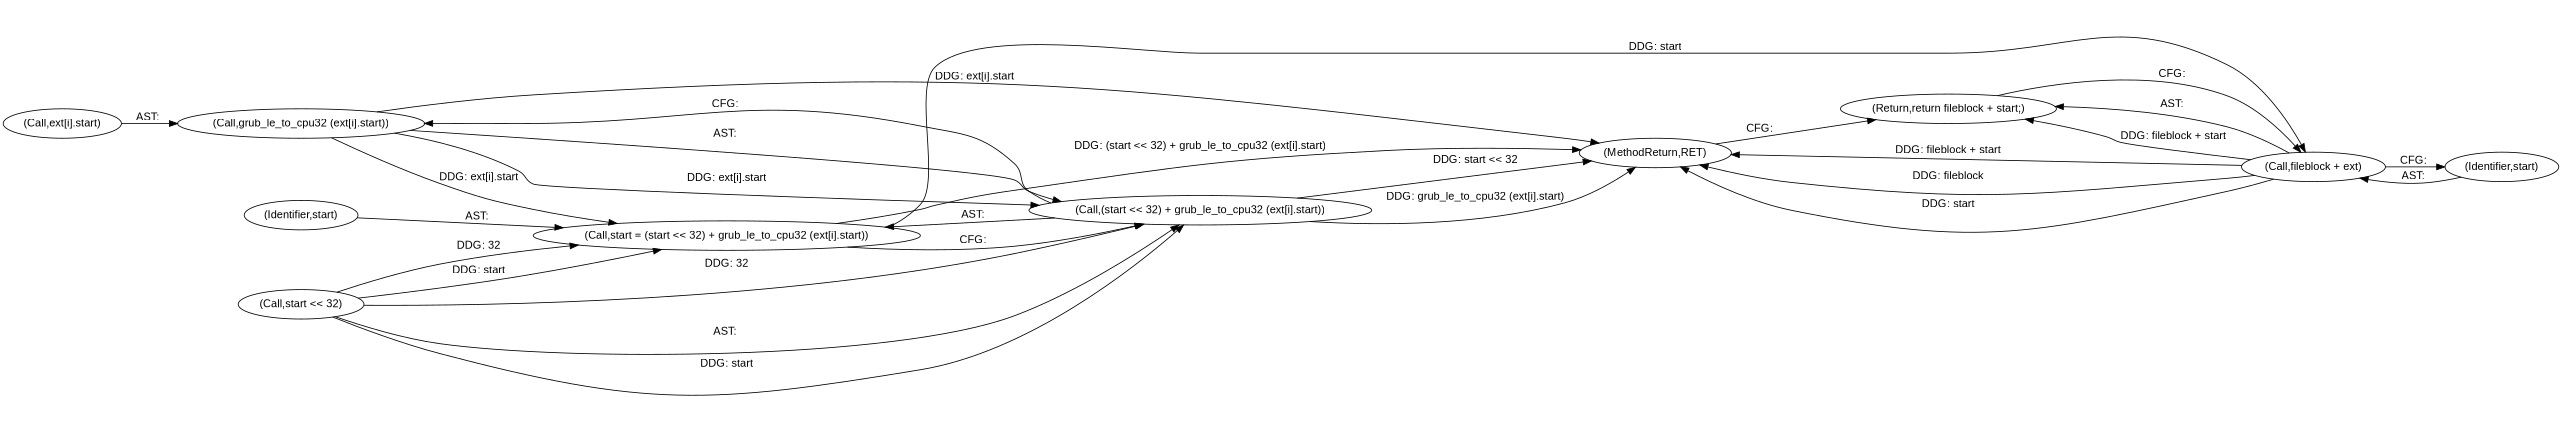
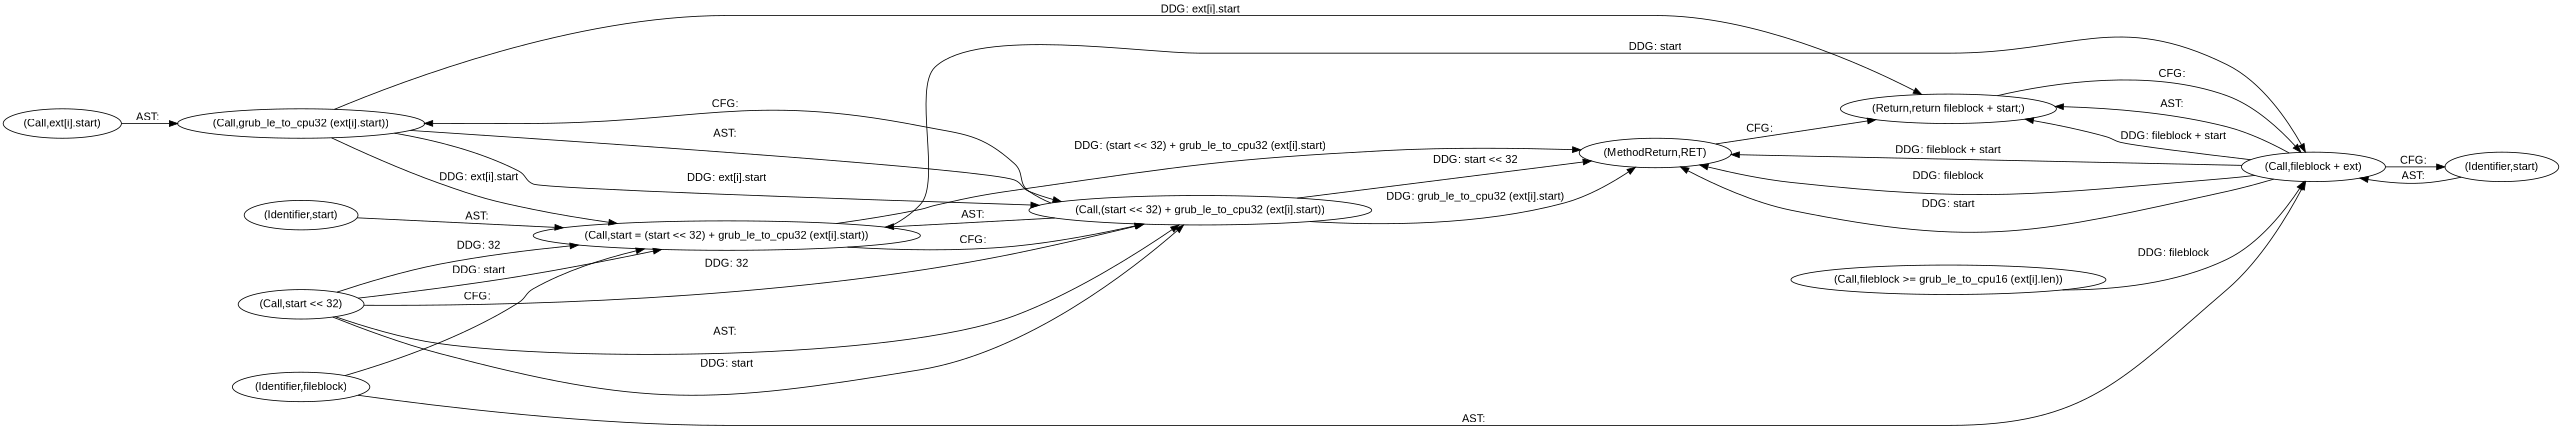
edge "(Call,grub_le_to_cpu32 (ext[i].start))" -> "(MethodReturn,RET)": now "(Call,grub_le_to_cpu32 (ext[i].start))" -> "(Return,return fileblock + start;)"
node "(Call,fileblock >= grub_le_to_cpu16 (ext[i].len))": added
node "(Identifier,fileblock)": added
